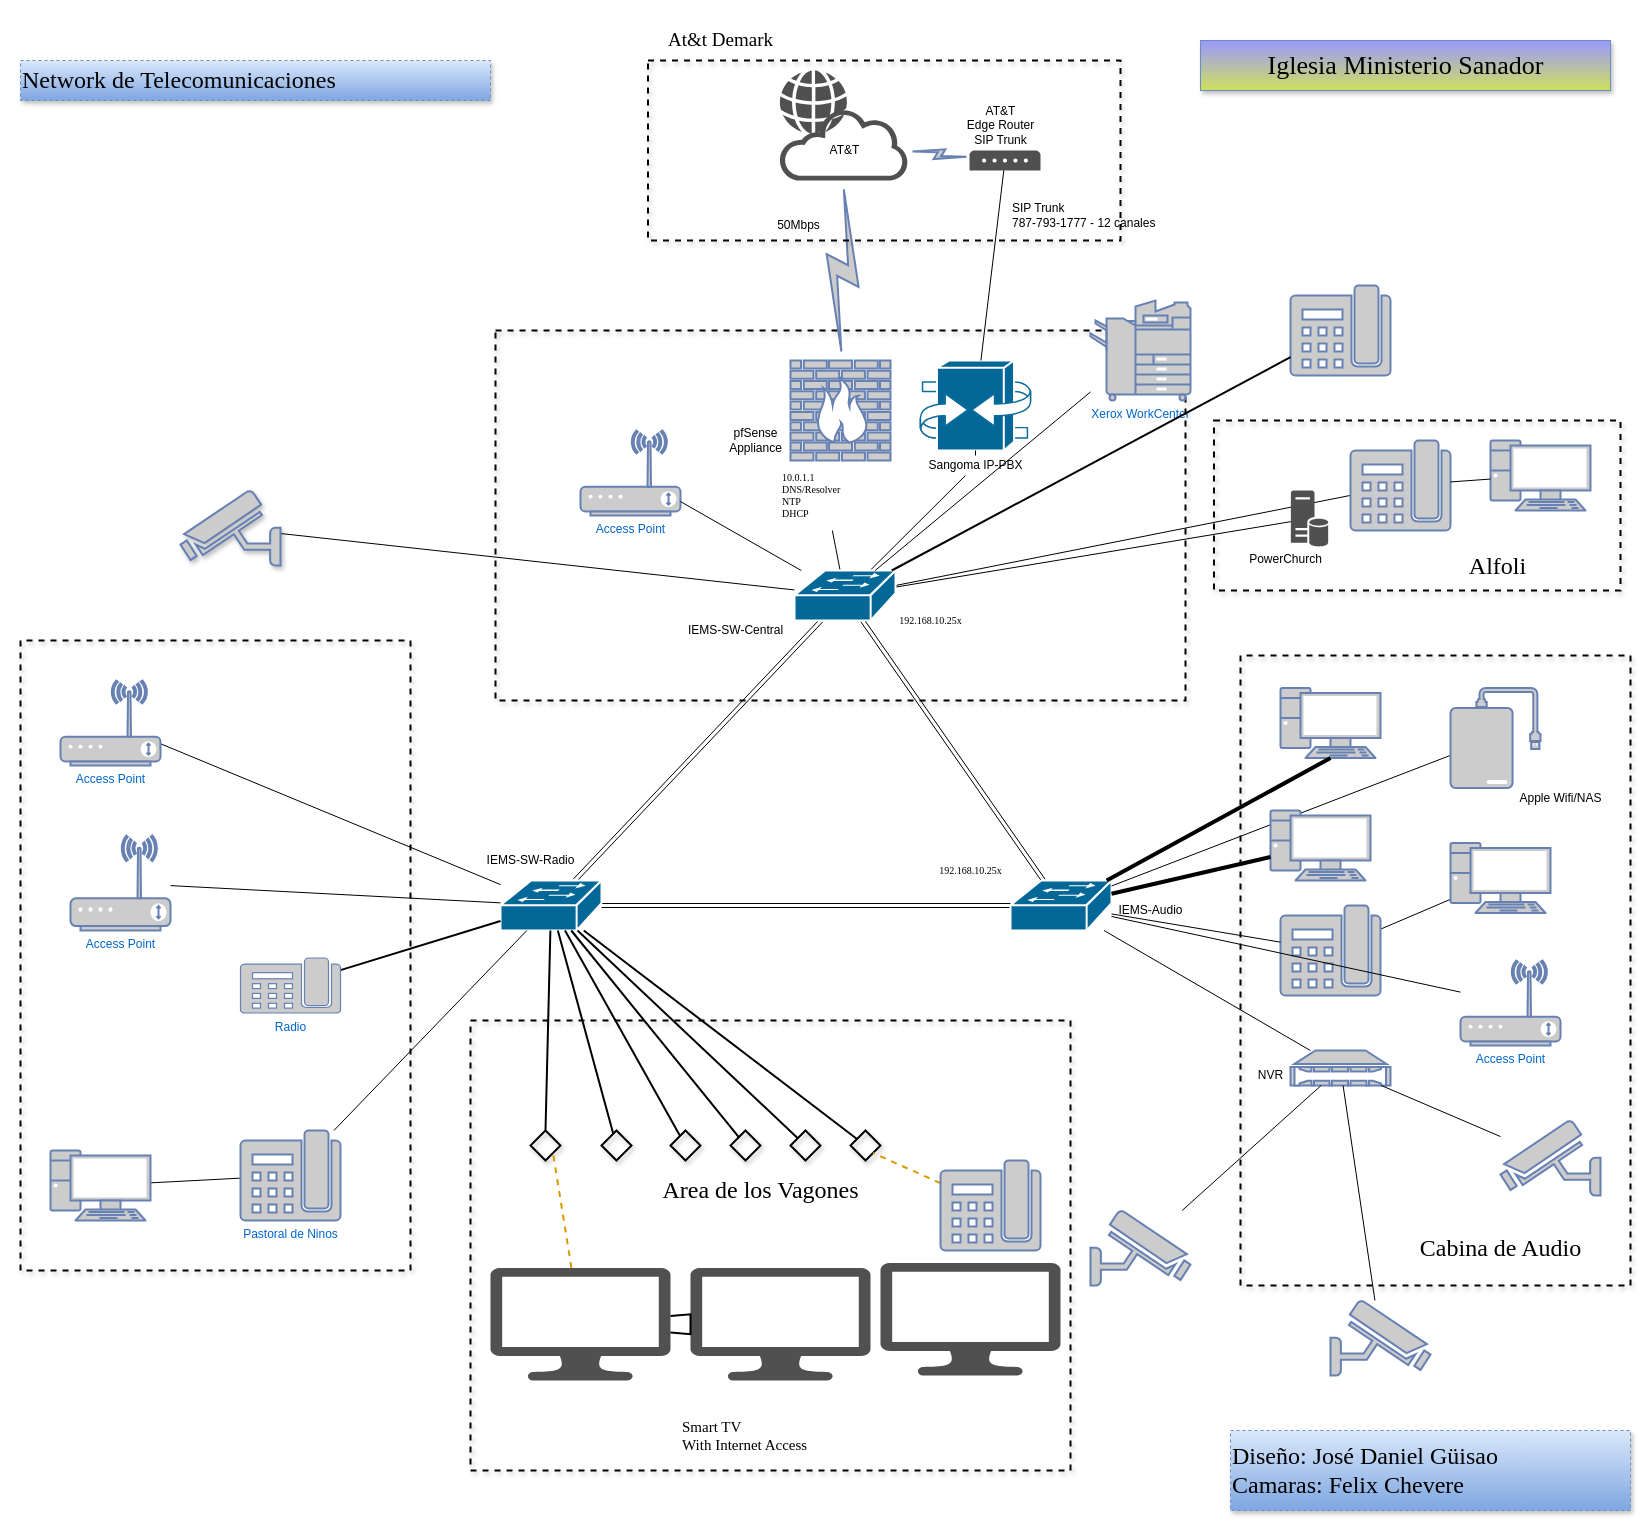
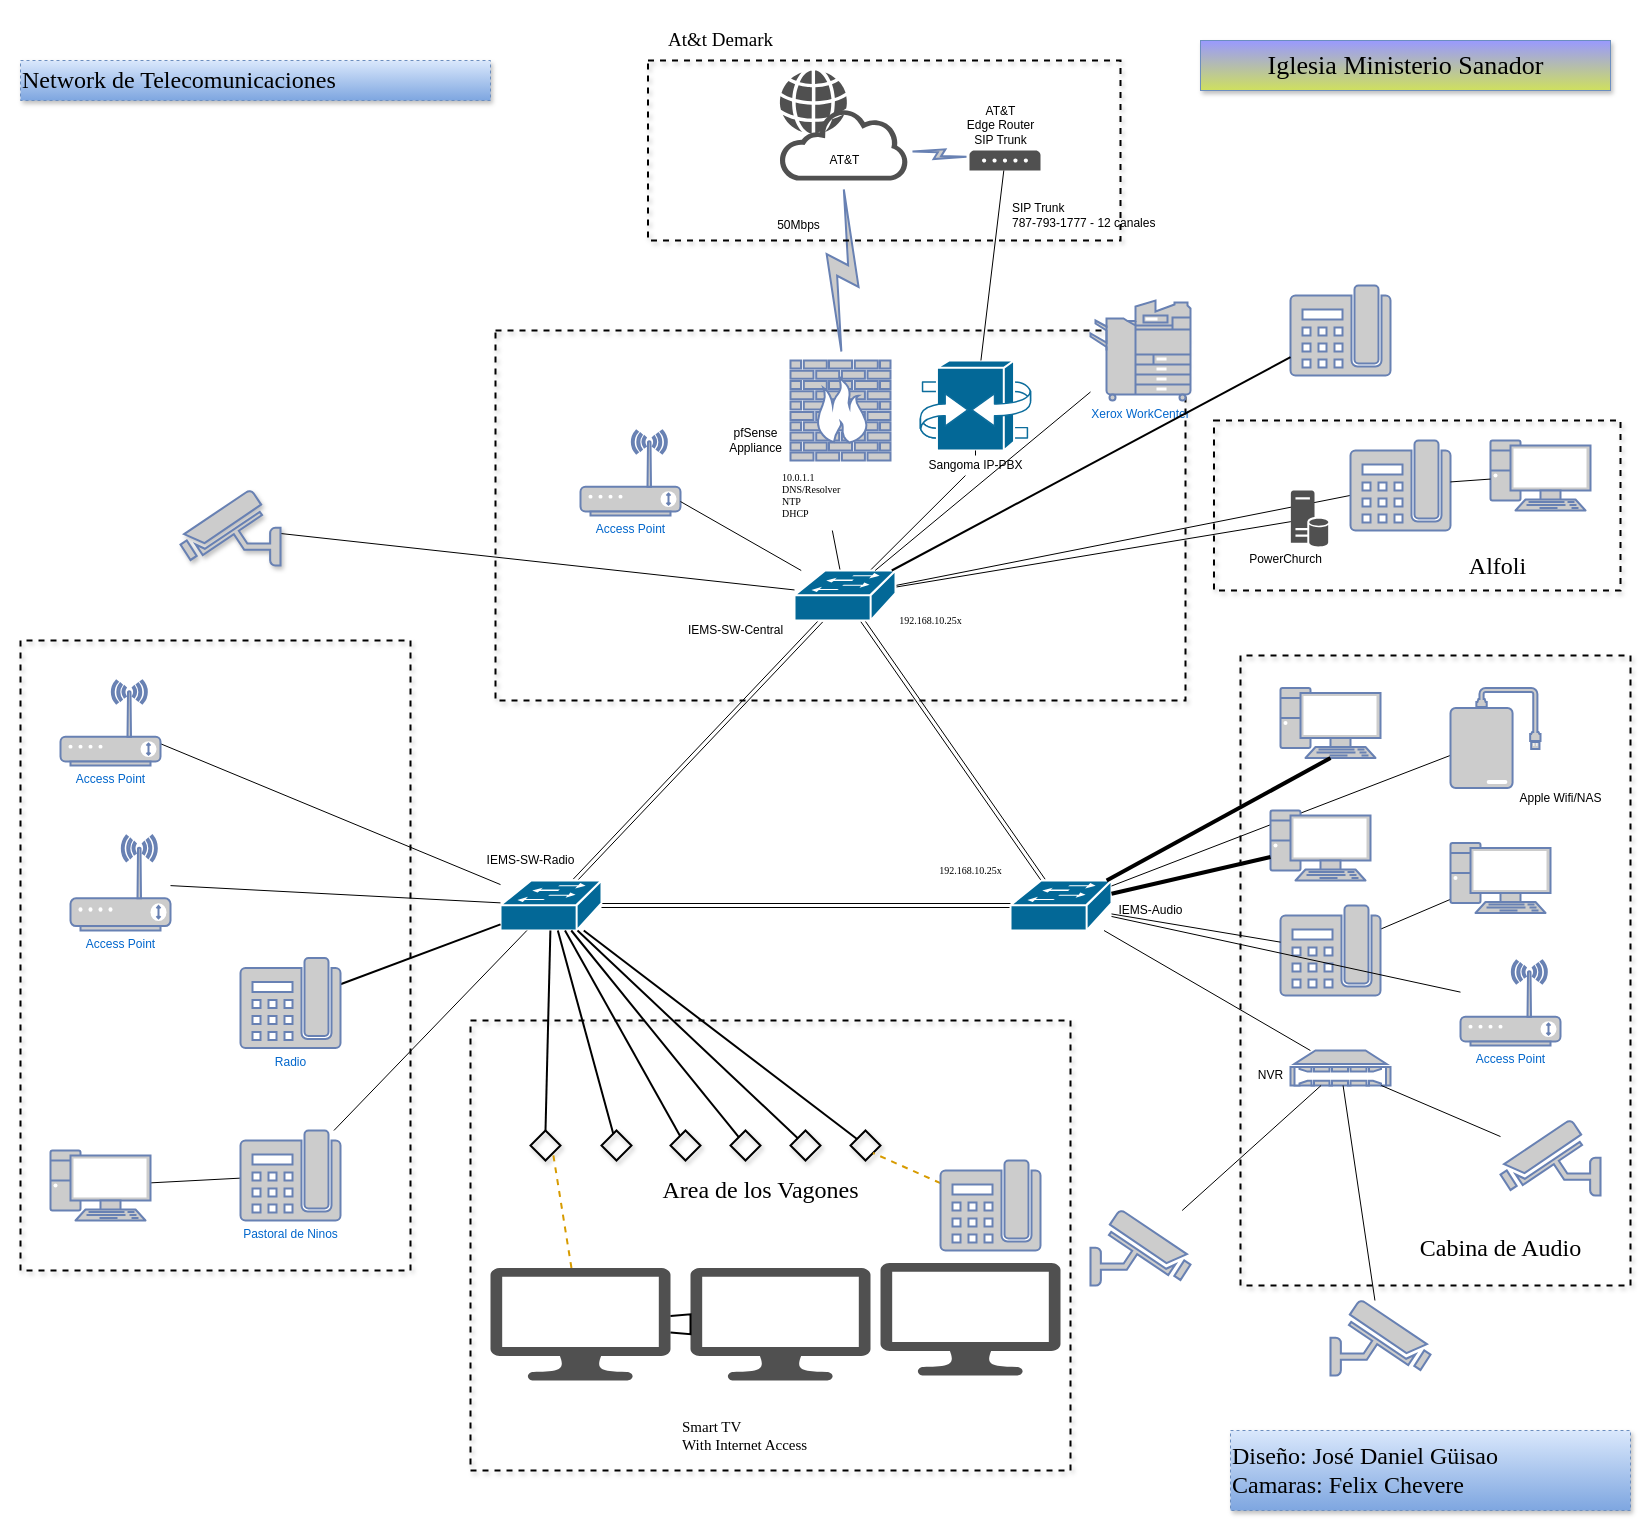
node "AT&T": moved (844, 151) -> (844, 161)
node "Radio": size 100x55 -> 100x90
